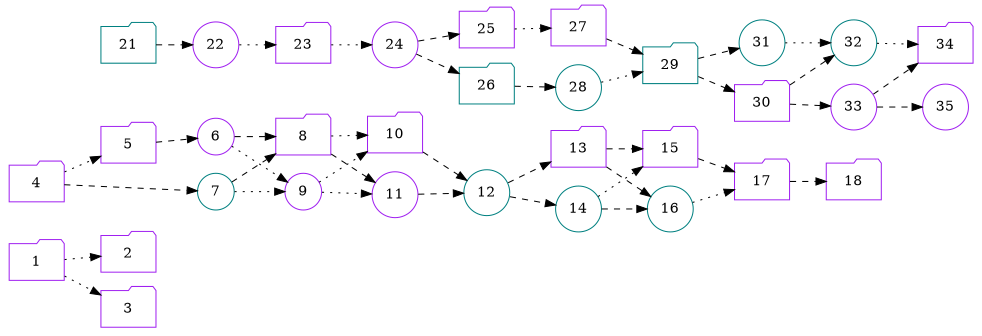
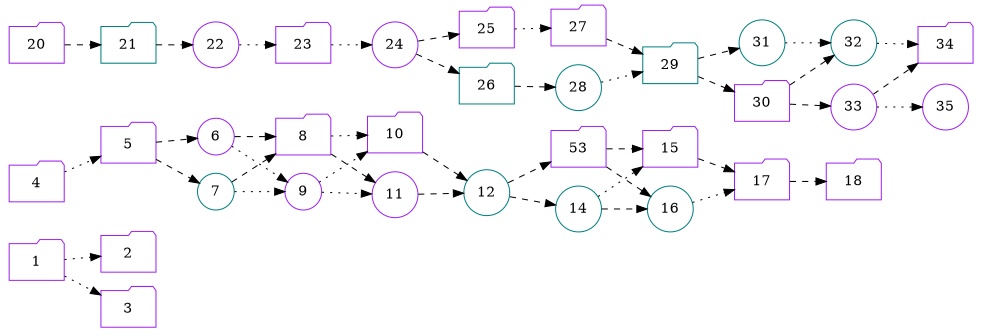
node "20": added
edge "33" -> "35": style dashed -> dotted
node "13": label "13" -> "53"
edge "4" -> "7": now "5" -> "7"
